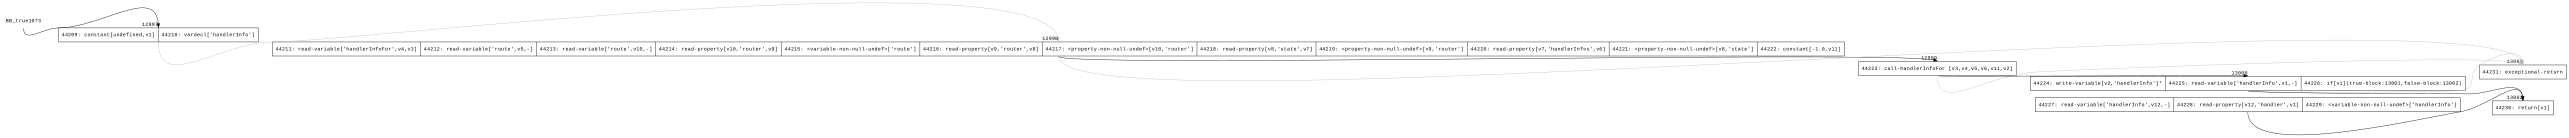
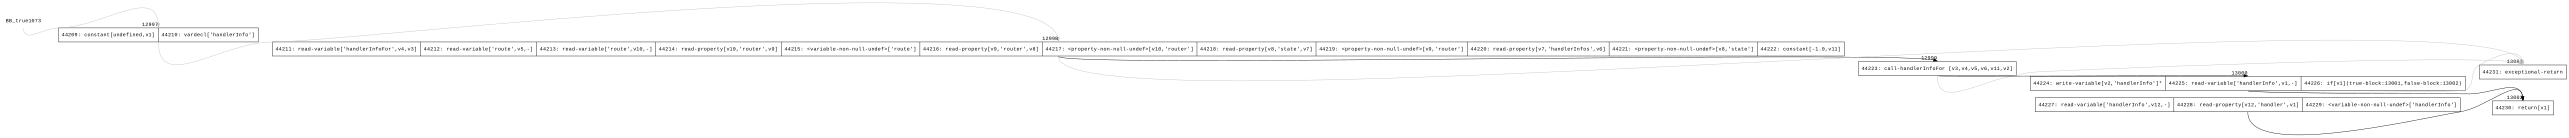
edge "BB_true1073" -> "44209: constant[undefined,v1]": color black -> gray
